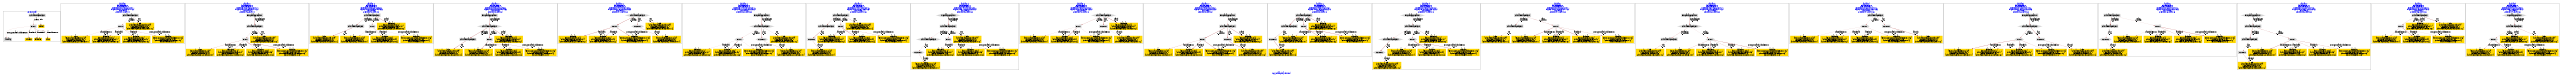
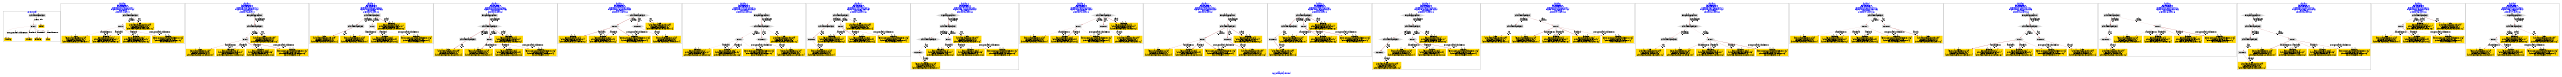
node "nationality": fillcolor lightgray -> gold
